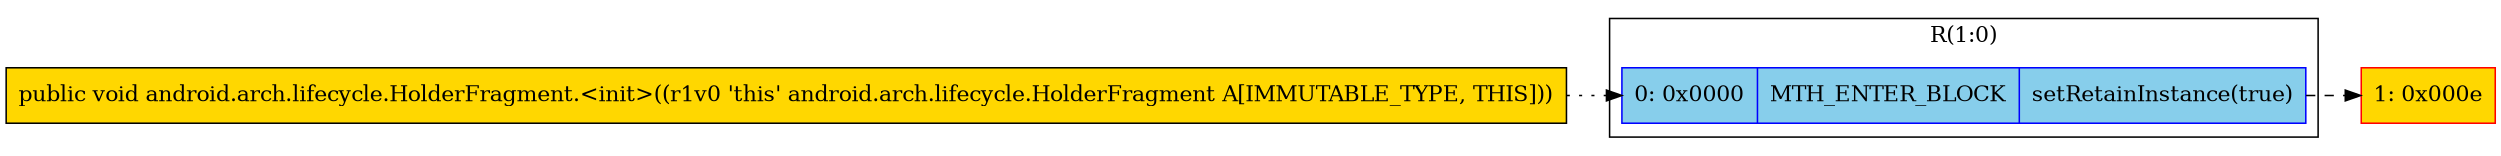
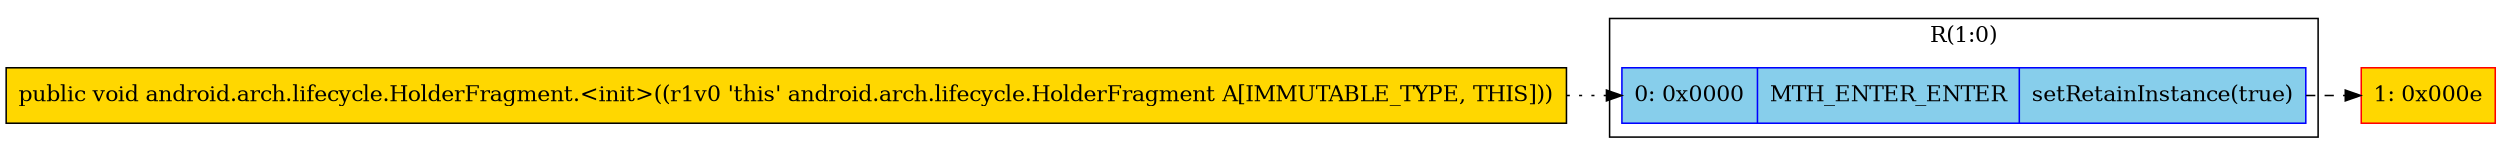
node "0: 0x0000": text "MTH_ENTER_BLOCK" -> "MTH_ENTER_ENTER"
